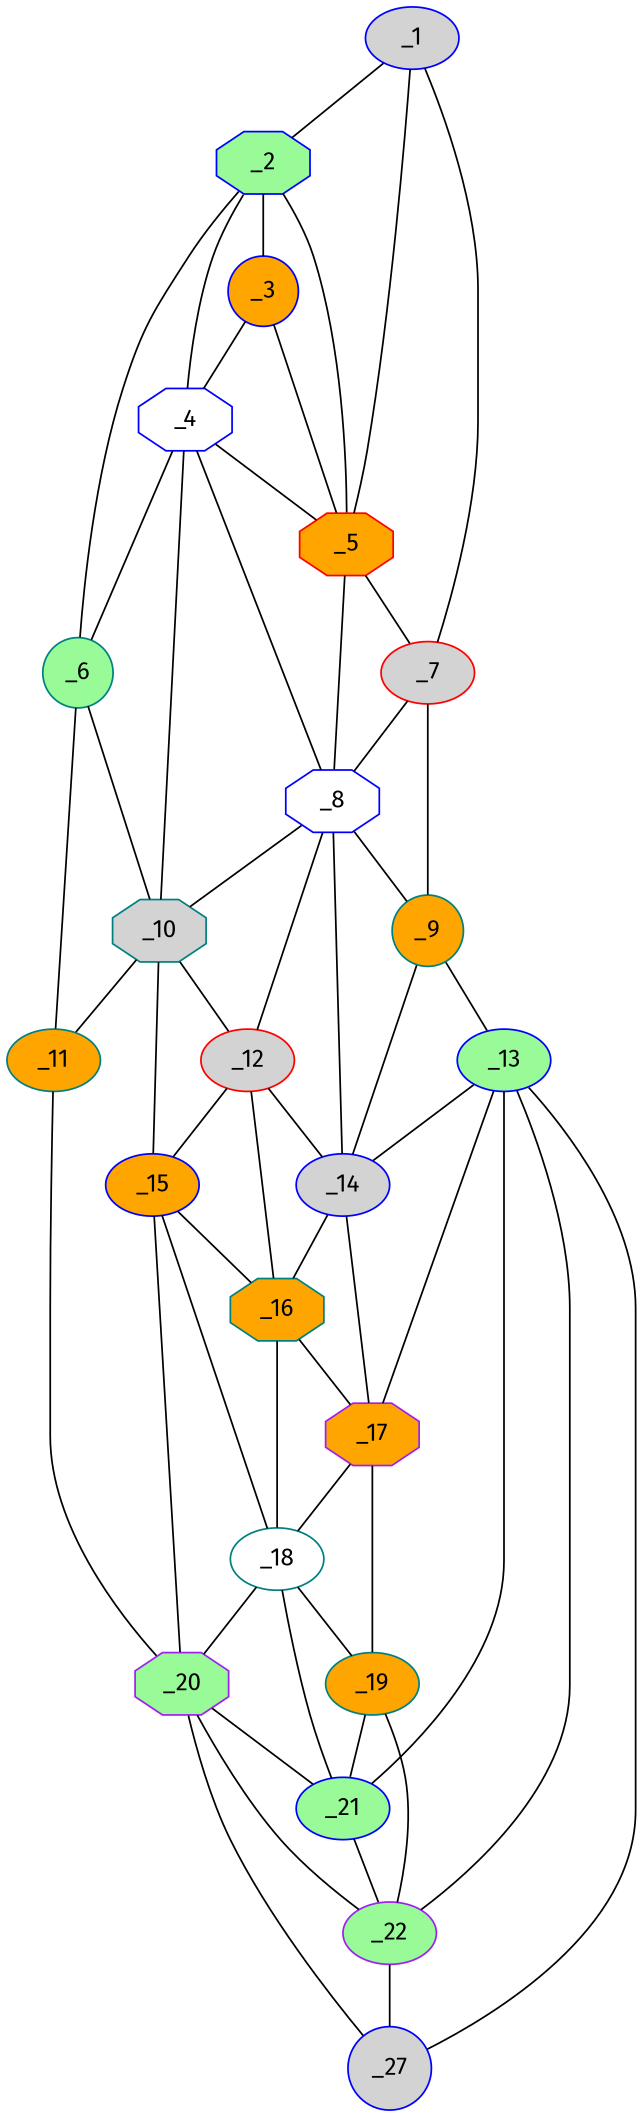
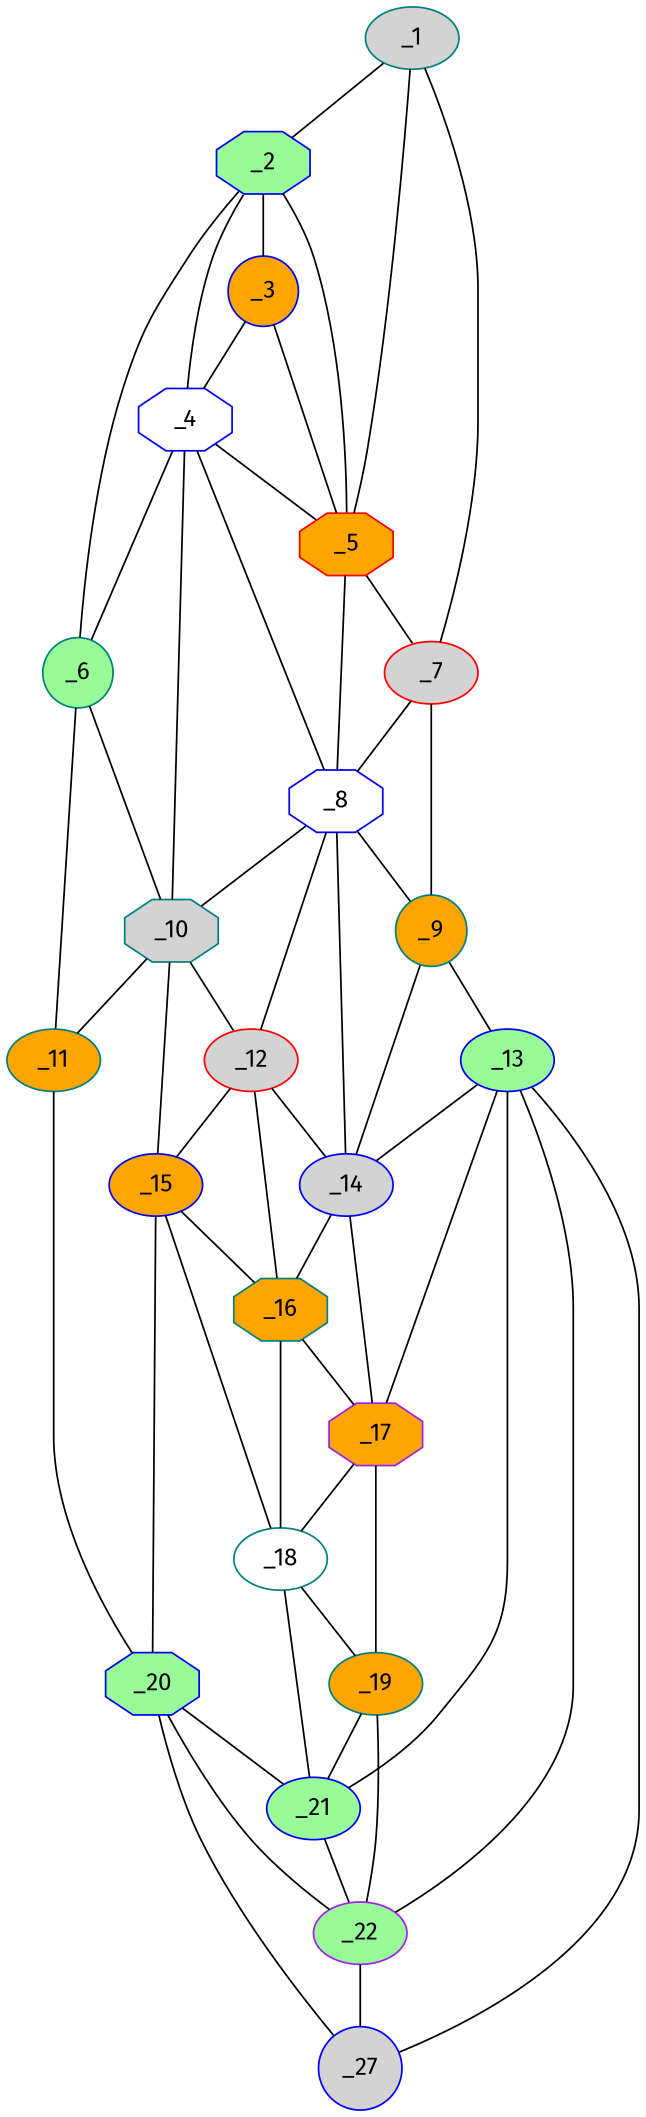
node "_1": color blue -> teal
edge "_18" -- "_20": removed
node "_20": color purple -> blue
